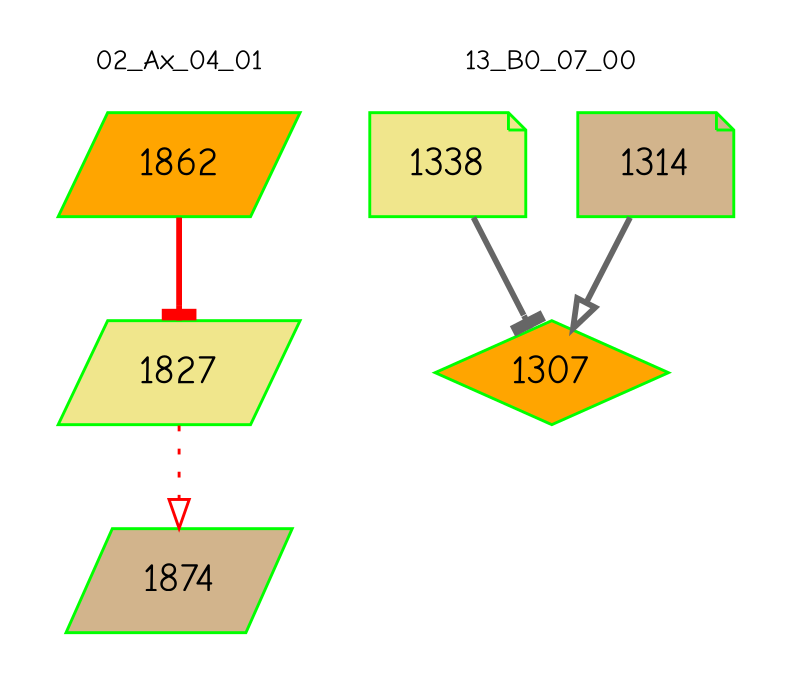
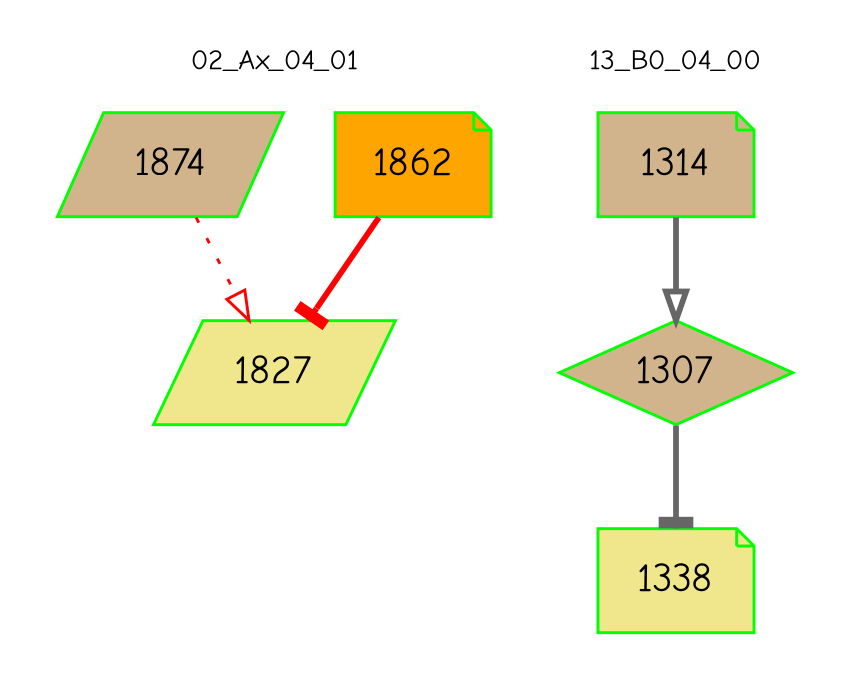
cluster "13_B0_07_00": label "13_B0_07_00" -> "13_B0_04_00"
node "1862": shape parallelogram -> note
edge "1338" -> "1307": reversed
node "1307": fillcolor orange -> tan
edge "1827" -> "1874": reversed
